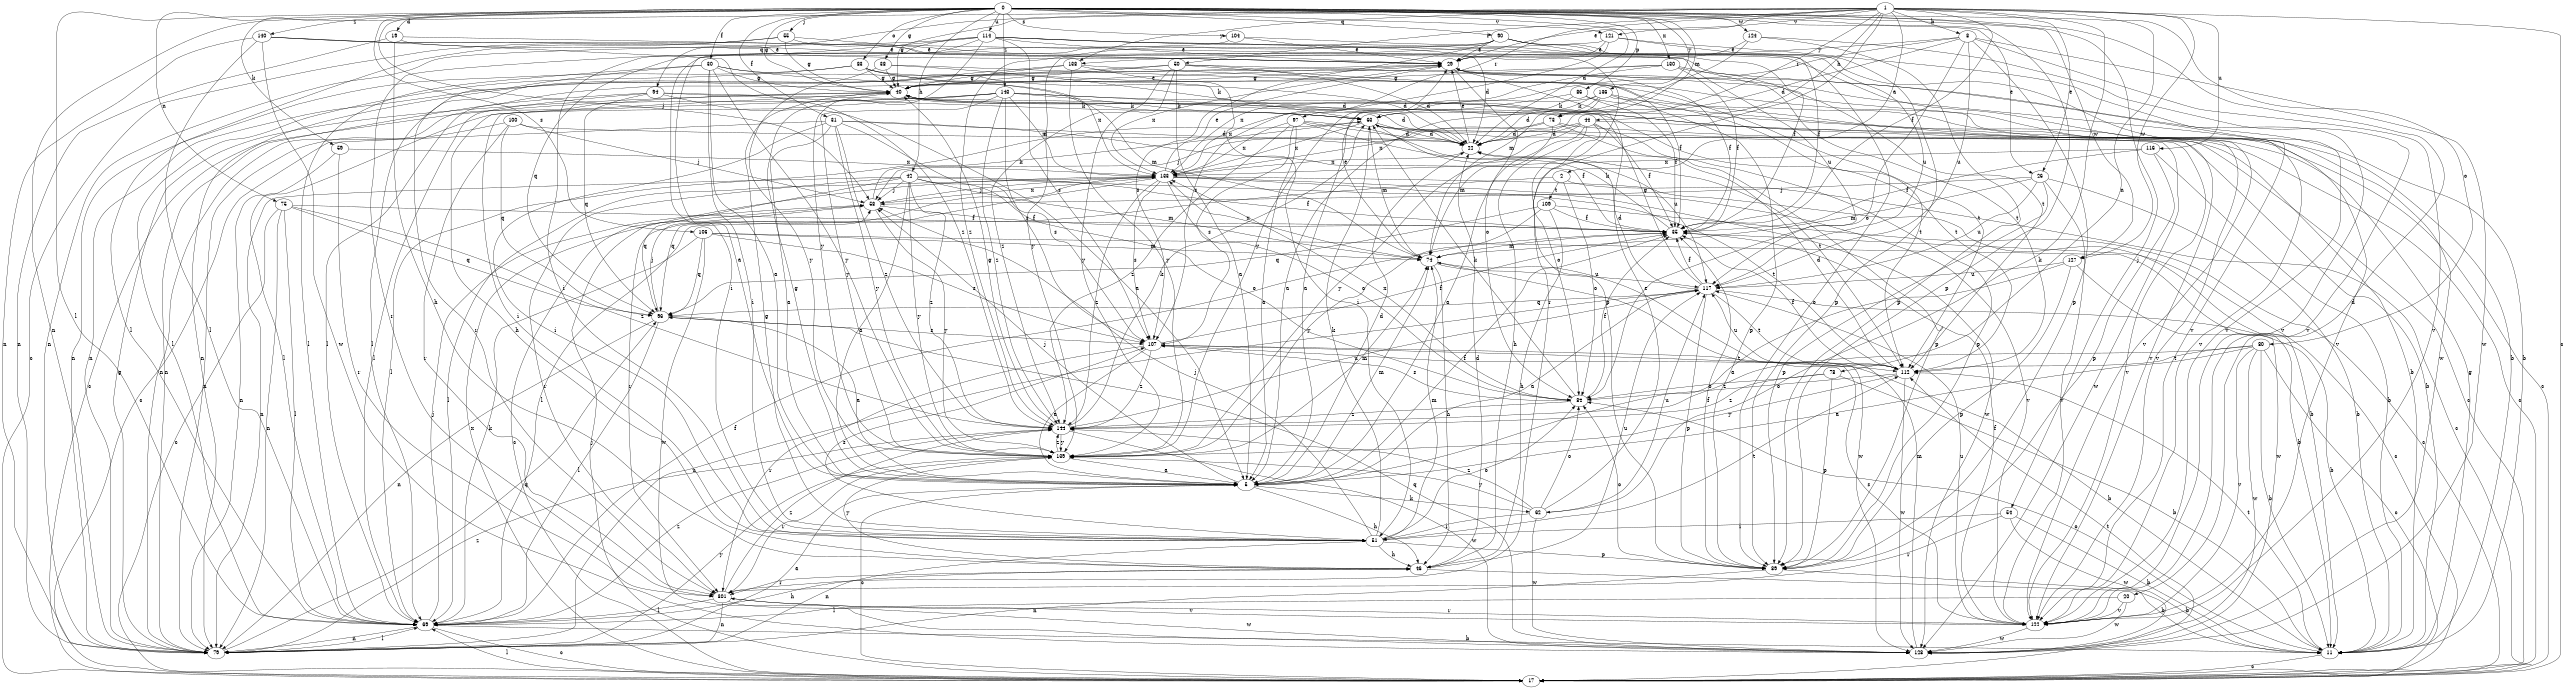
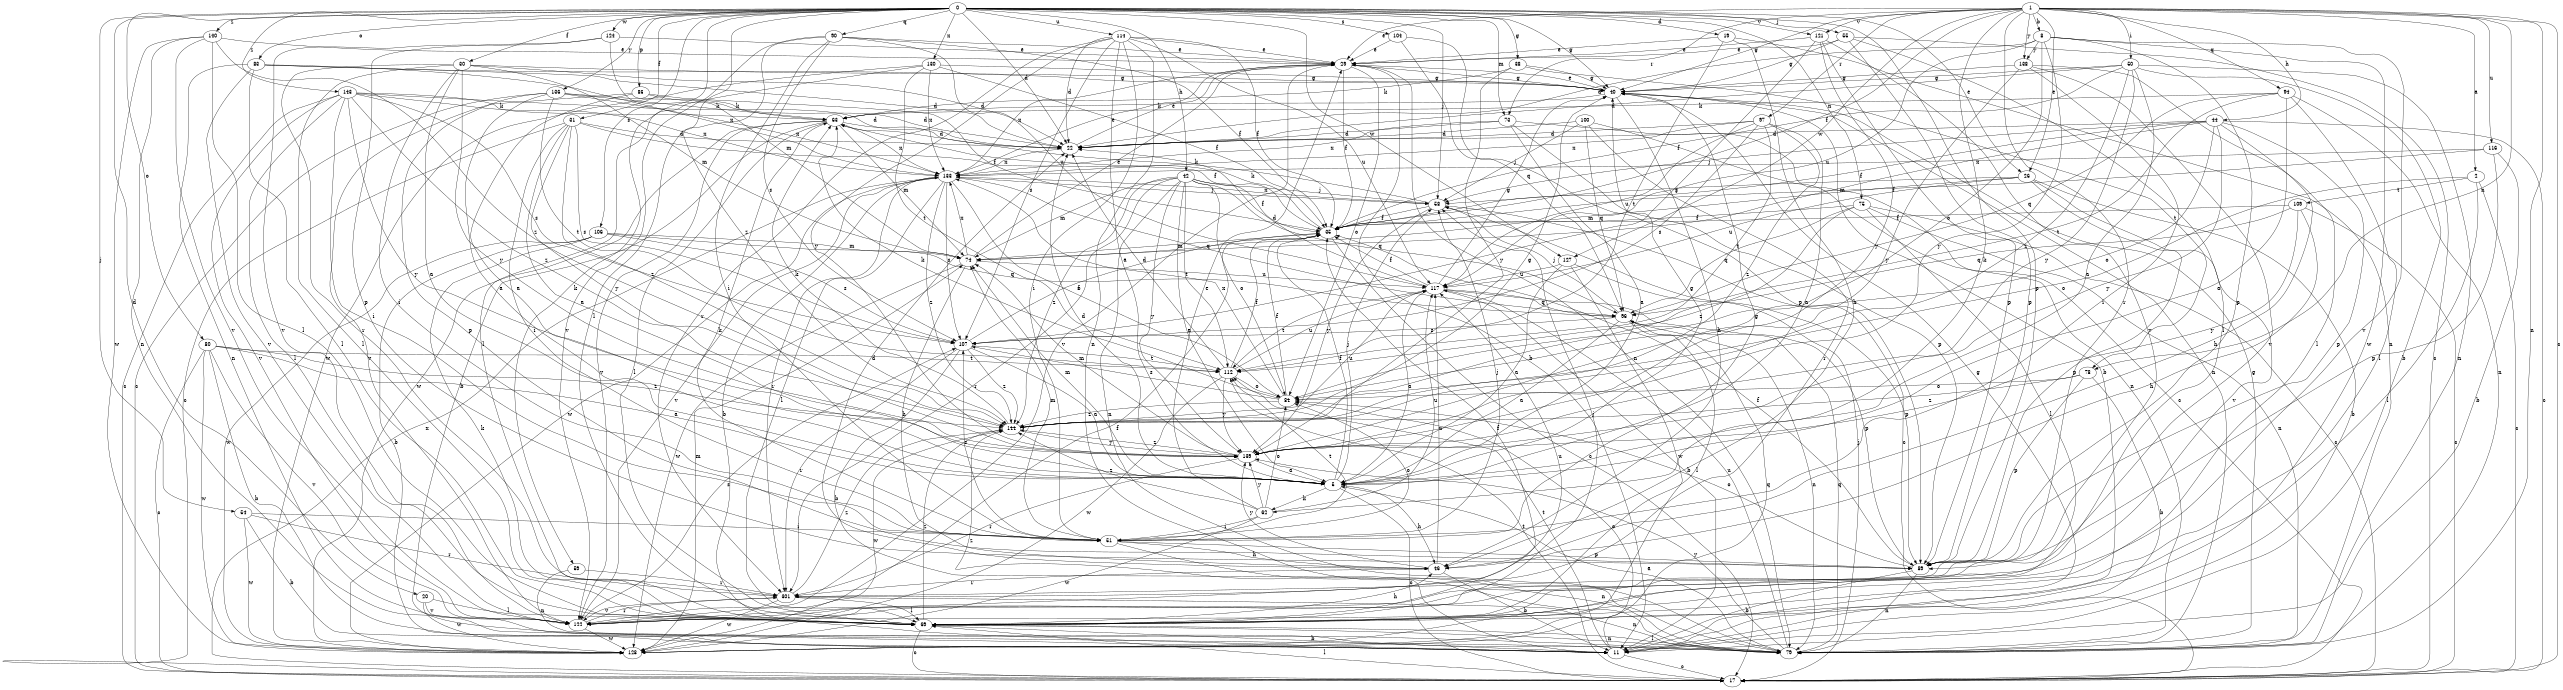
edge "38" -> "112": now "38" -> "78"
edge "59" -> "133": removed, label "x"
edge "104" -> "89": label "o" -> "p"
